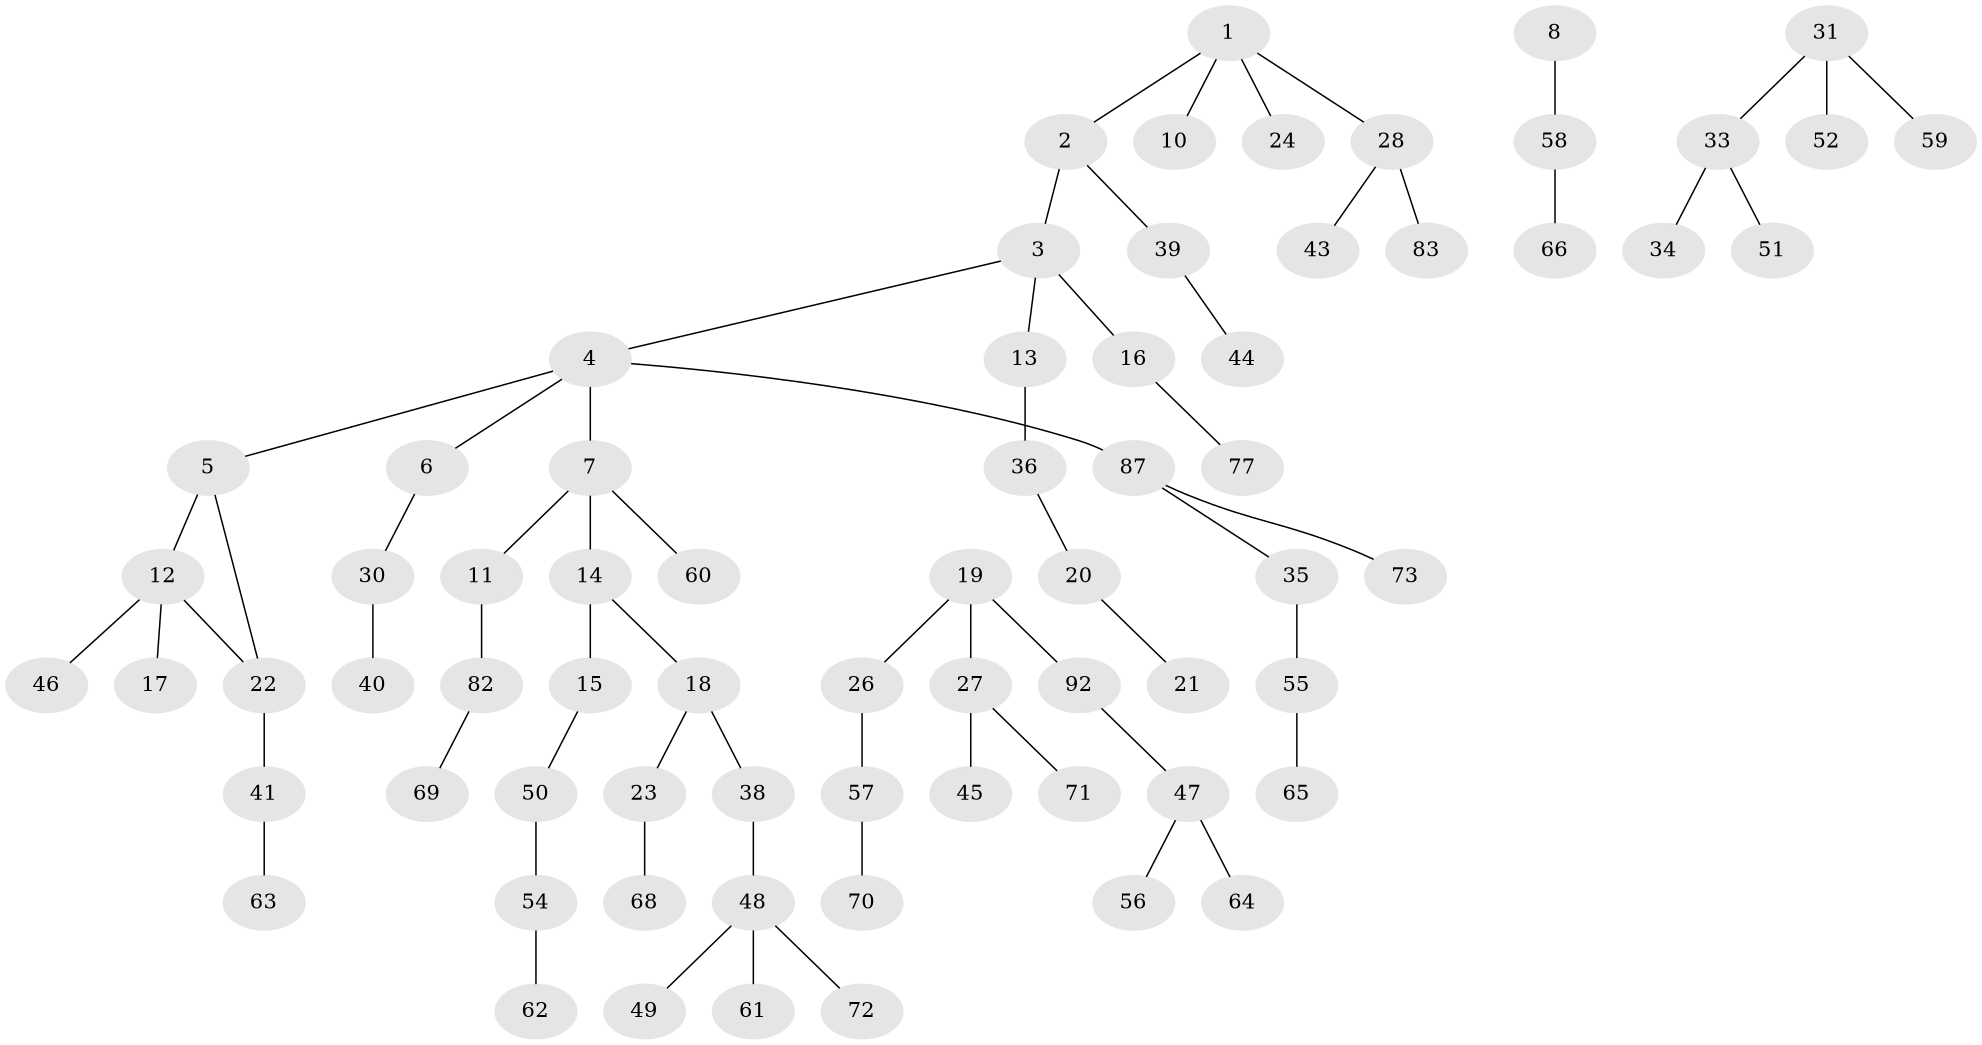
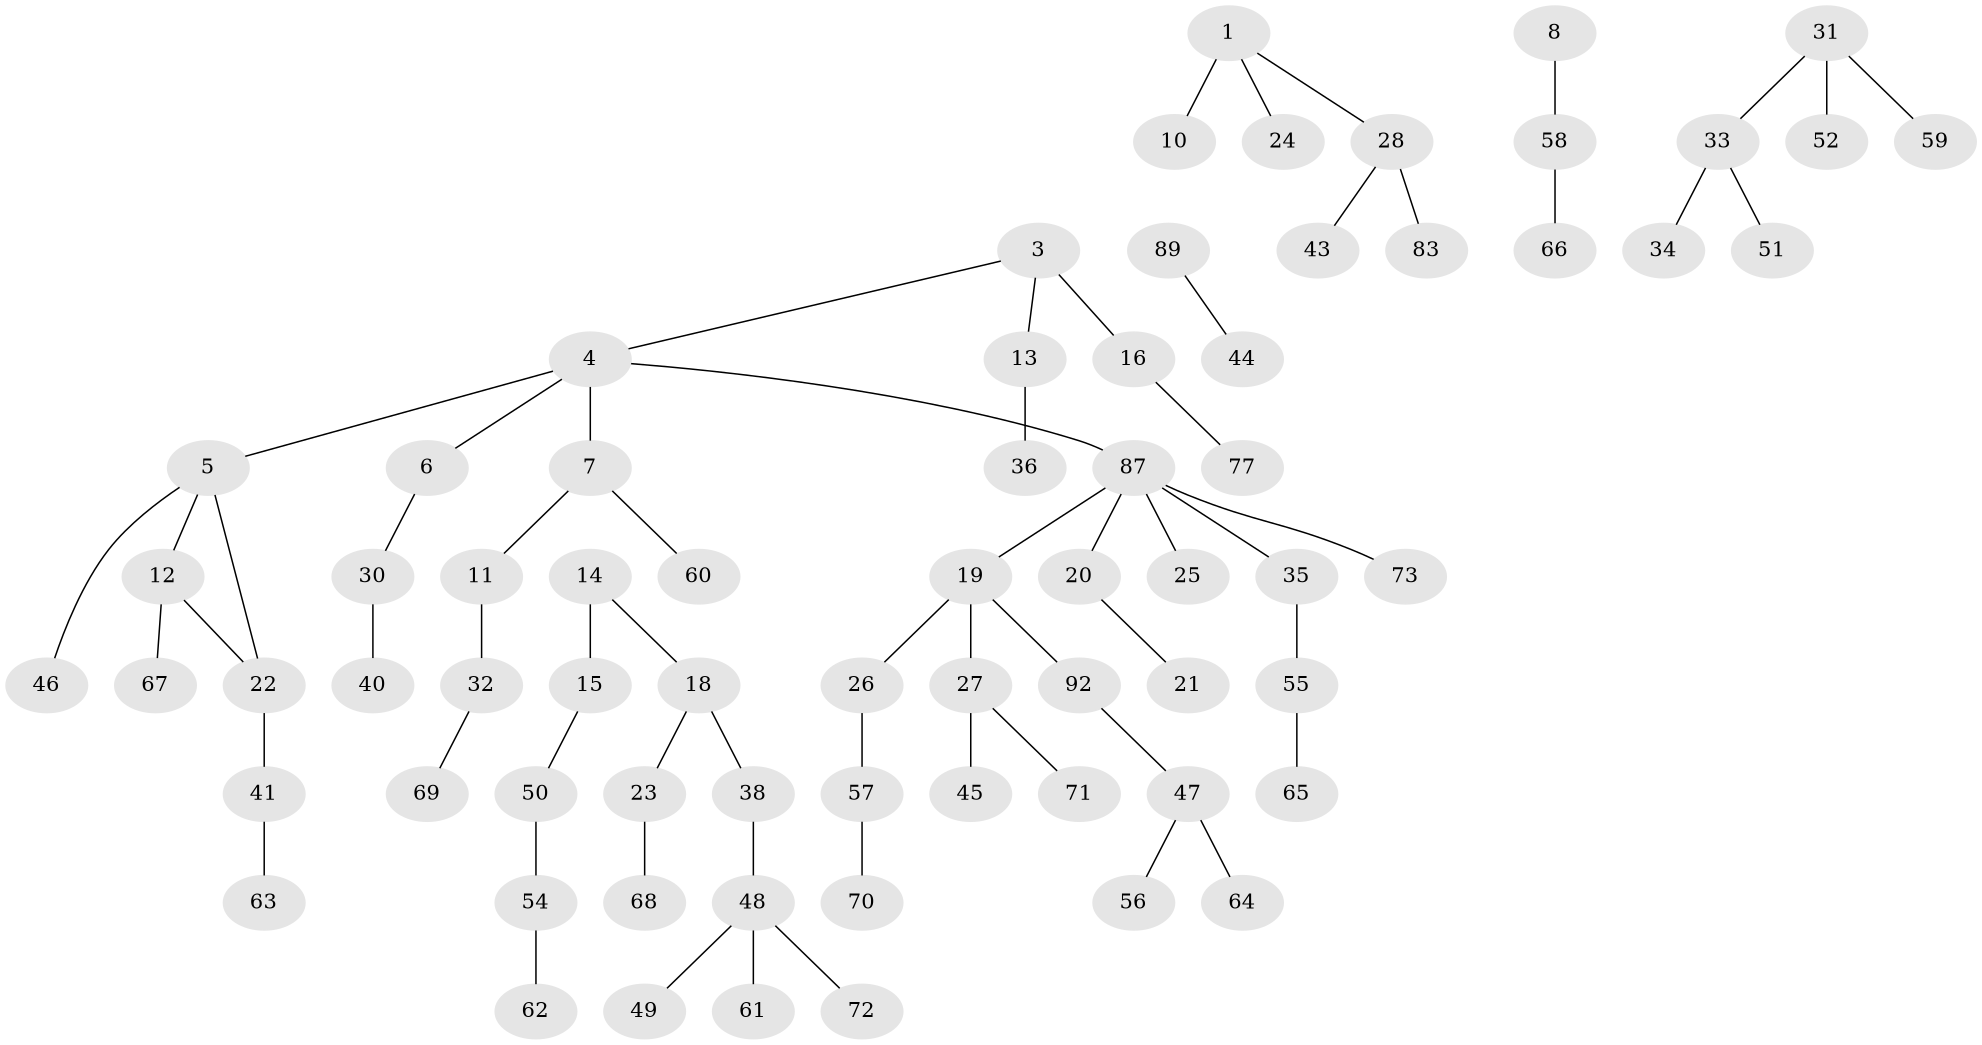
node "2": removed
node "39": label "39" -> "89"
edge "36" -- "20": now "87" -- "20"
edge "87" -- "19": added
edge "7" -- "14": removed
node "25": added
edge "12" -- "46": now "5" -- "46"
node "17": label "17" -> "67"
node "82": label "82" -> "32"
